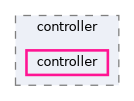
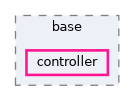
cluster "controller": label "controller" -> "base"
